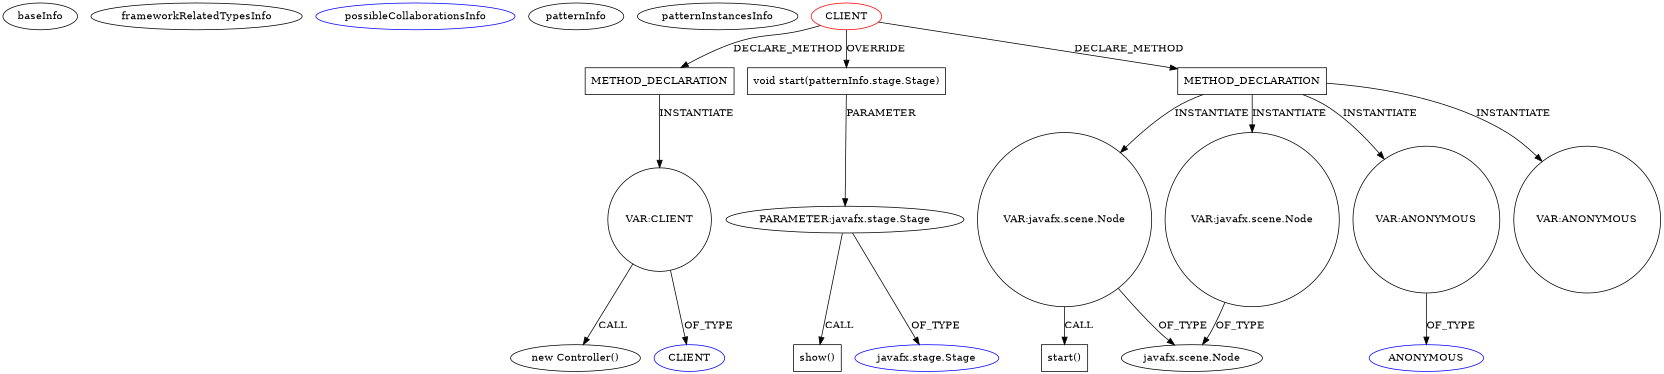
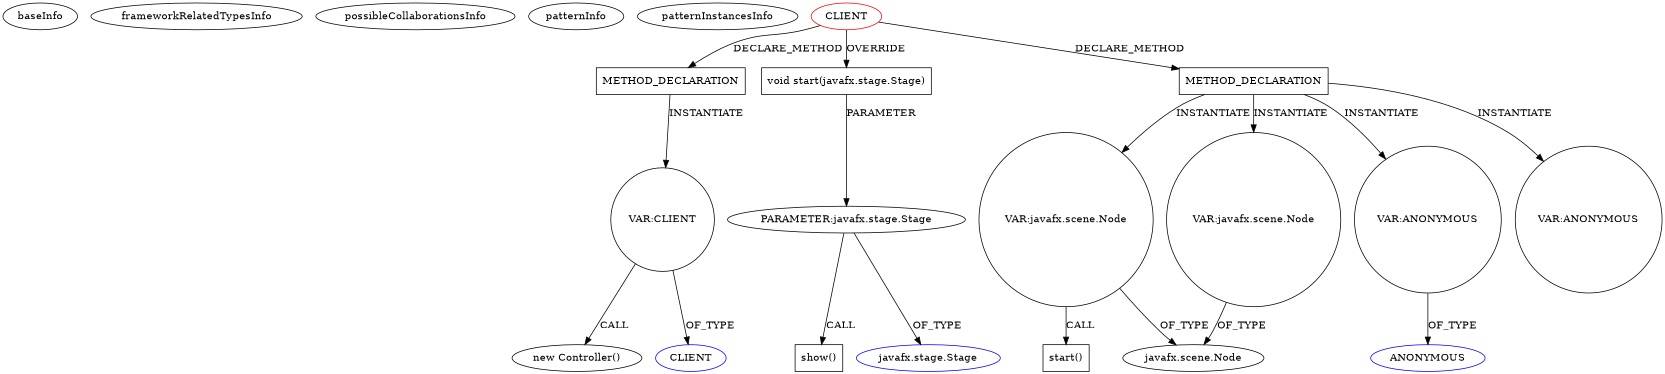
node "possibleCollaborationsInfo": color blue -> black
node "void start(patternInfo.stage.Stage)": label "void start(patternInfo.stage.Stage)" -> "void start(javafx.stage.Stage)"
